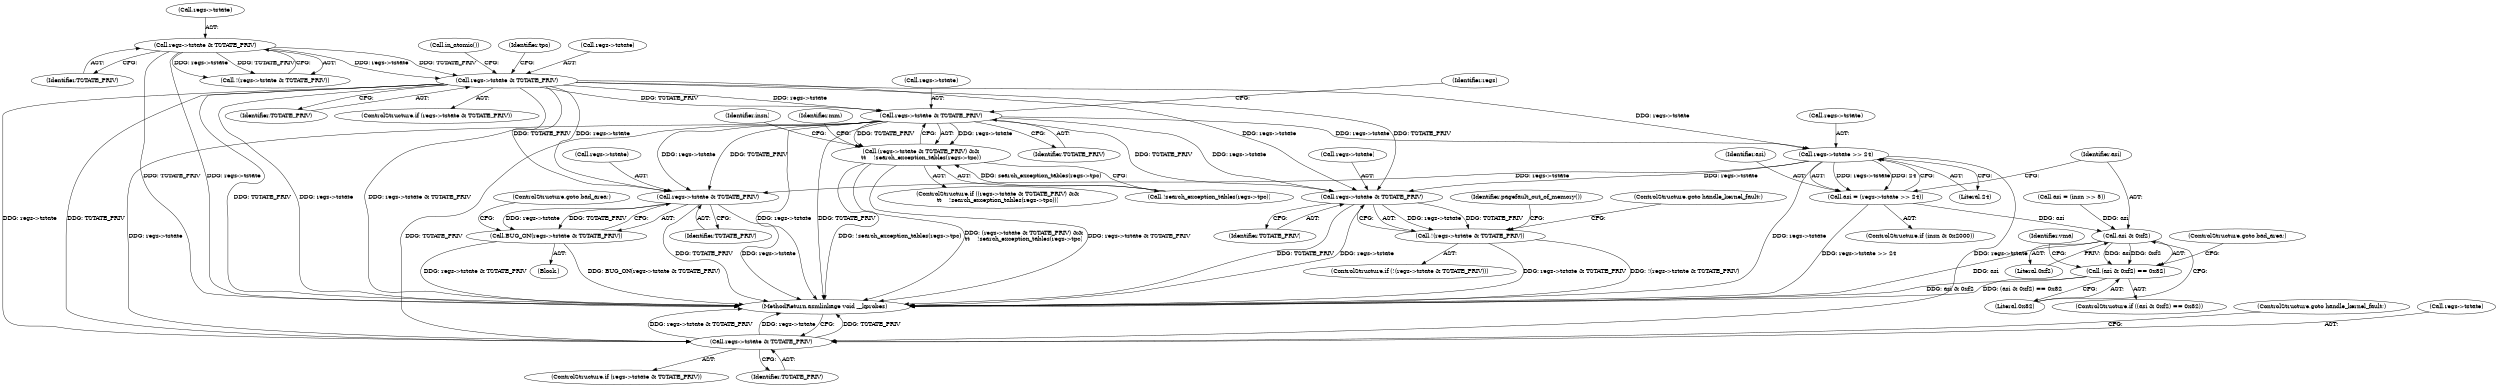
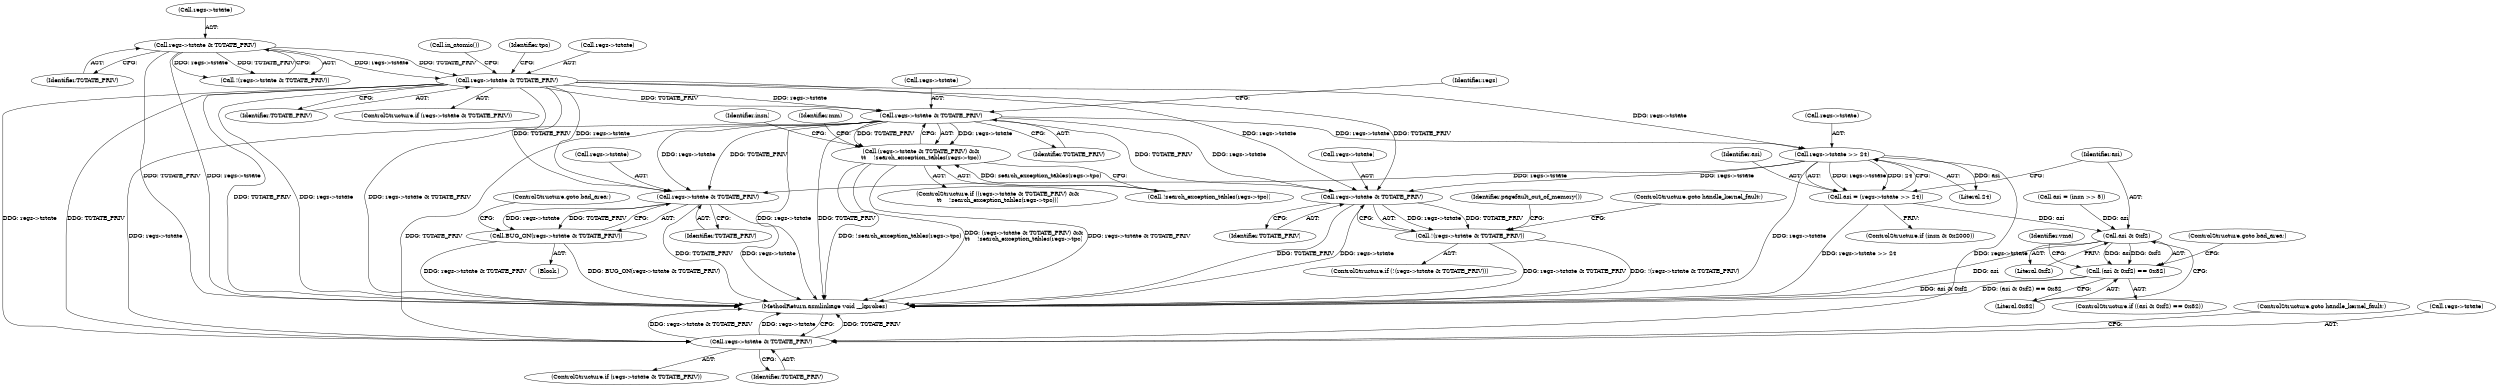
edge "(Call,regs->tstate >> 24)" -> "(Literal,24)": label "CFG: " -> "DDG: asi"
edge "(Call,asi = (regs->tstate >> 24))" -> "(ControlStructure,if (insn & 0x2000))": label "AST: " -> "PRIV: "
